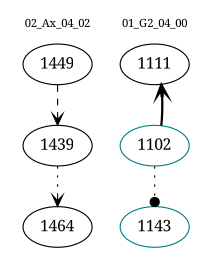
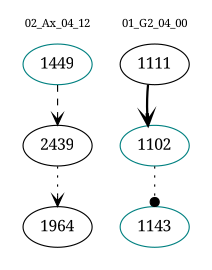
cluster "02_Ax_04_02": label "02_Ax_04_02" -> "02_Ax_04_12"
node "1449": color black -> teal
edge "1102" -> "1111": reversed
node "1439": label "1439" -> "2439"
node "1464": label "1464" -> "1964"
